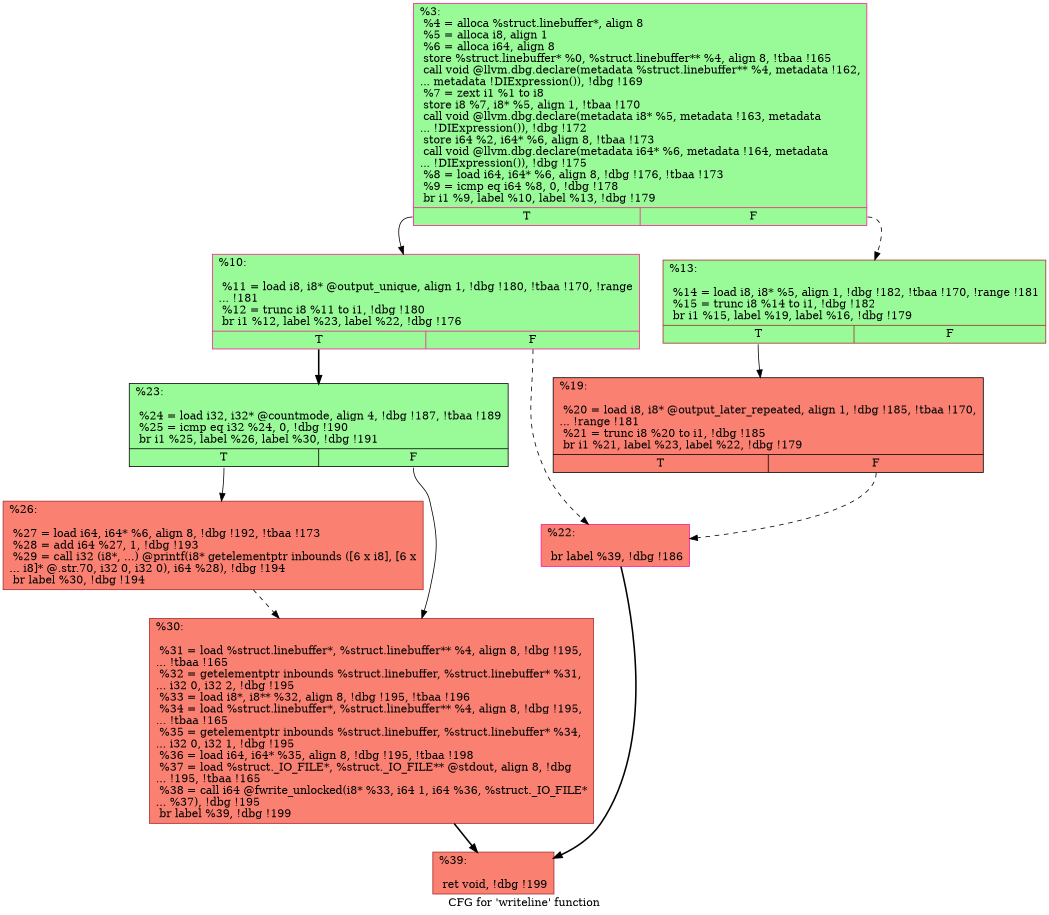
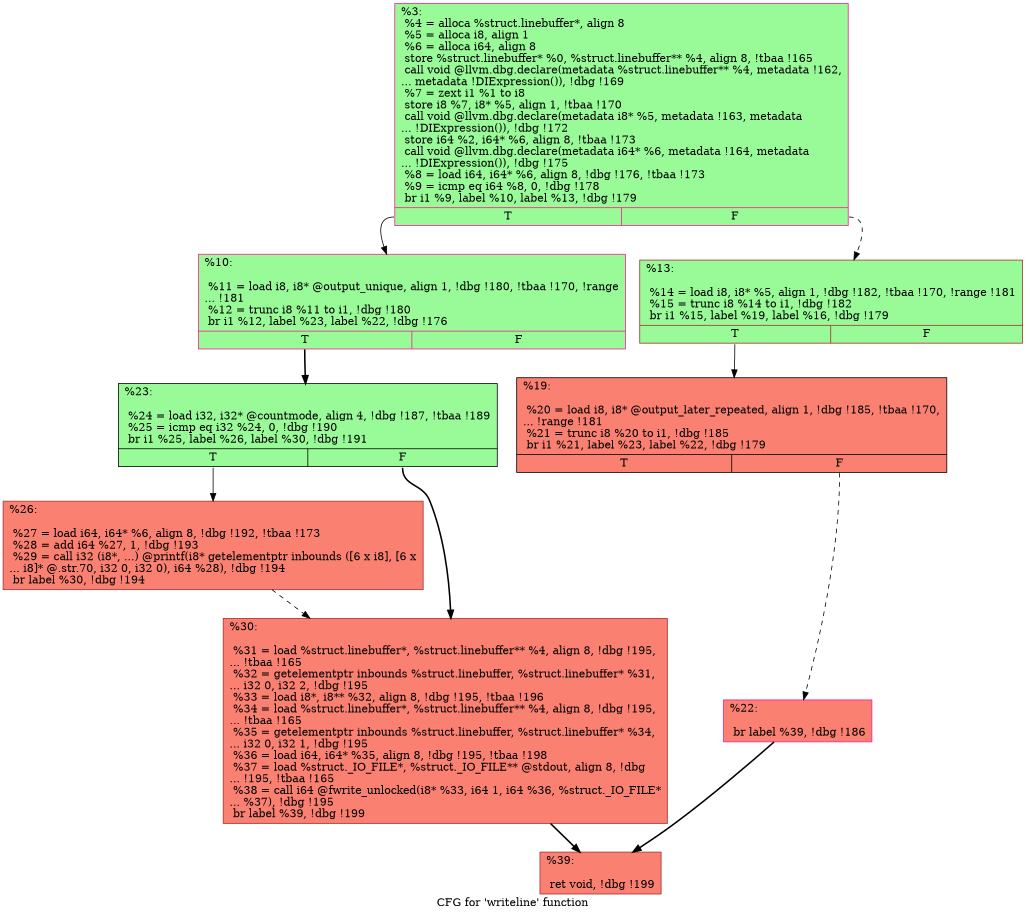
edge "%10:" -> "%22:": removed
edge "%23:" -> "%30:": style solid -> bold
